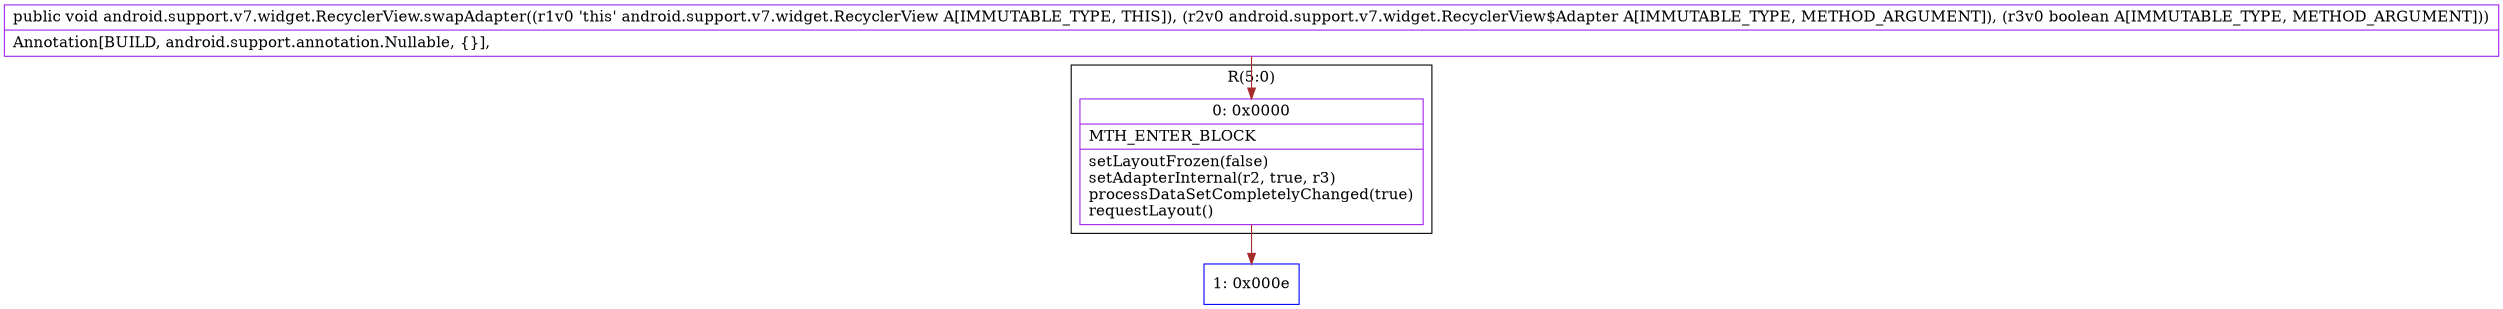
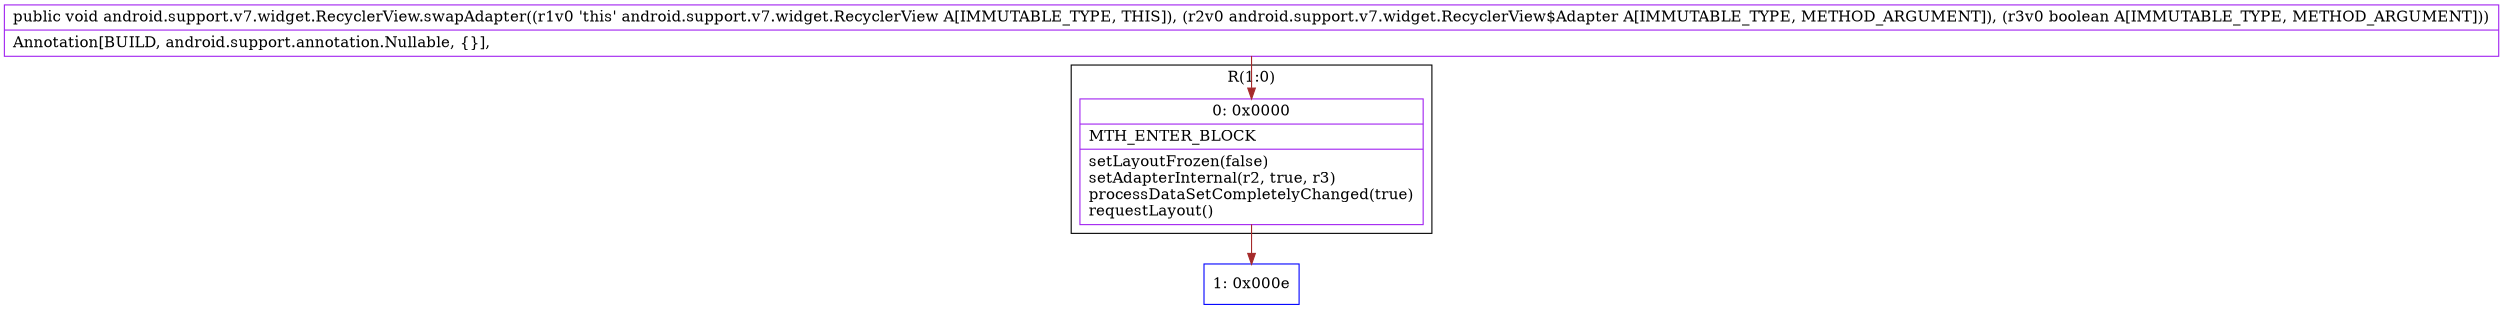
cluster "R(5:0)": label "R(5:0)" -> "R(1:0)"
